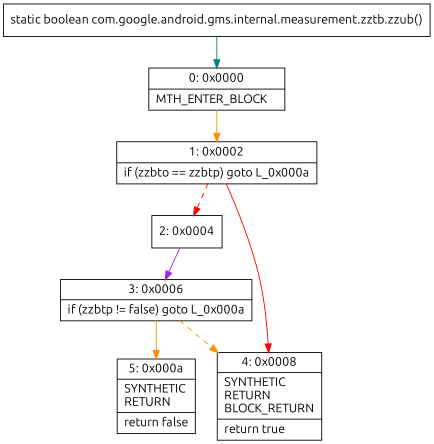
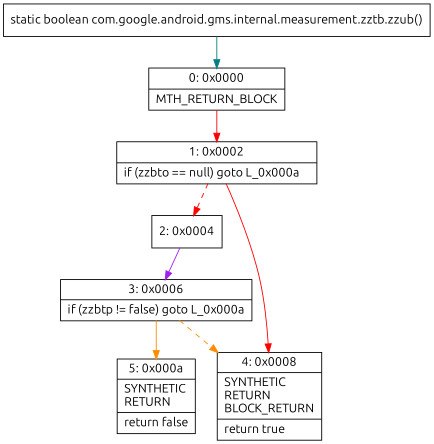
node "0: 0x0000": text "MTH_ENTER_BLOCK" -> "MTH_RETURN_BLOCK"
edge "0: 0x0000" -> "1: 0x0002": color darkorange -> red
node "1: 0x0002": text "if (zzbto == zzbtp) goto L_0x000a" -> "if (zzbto == null) goto L_0x000a"
